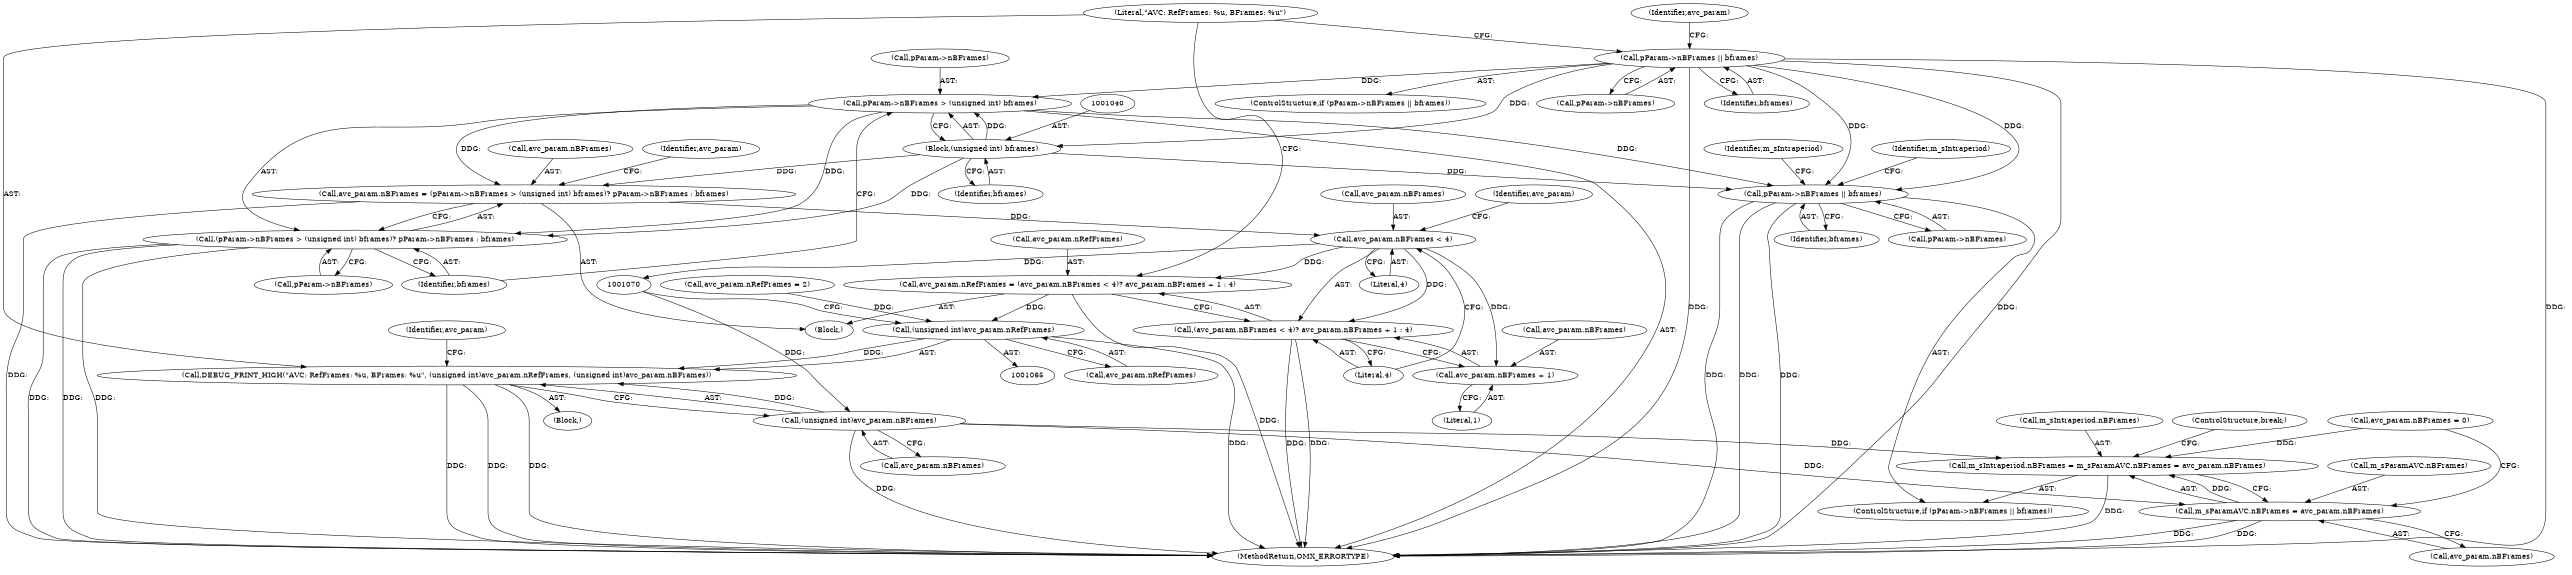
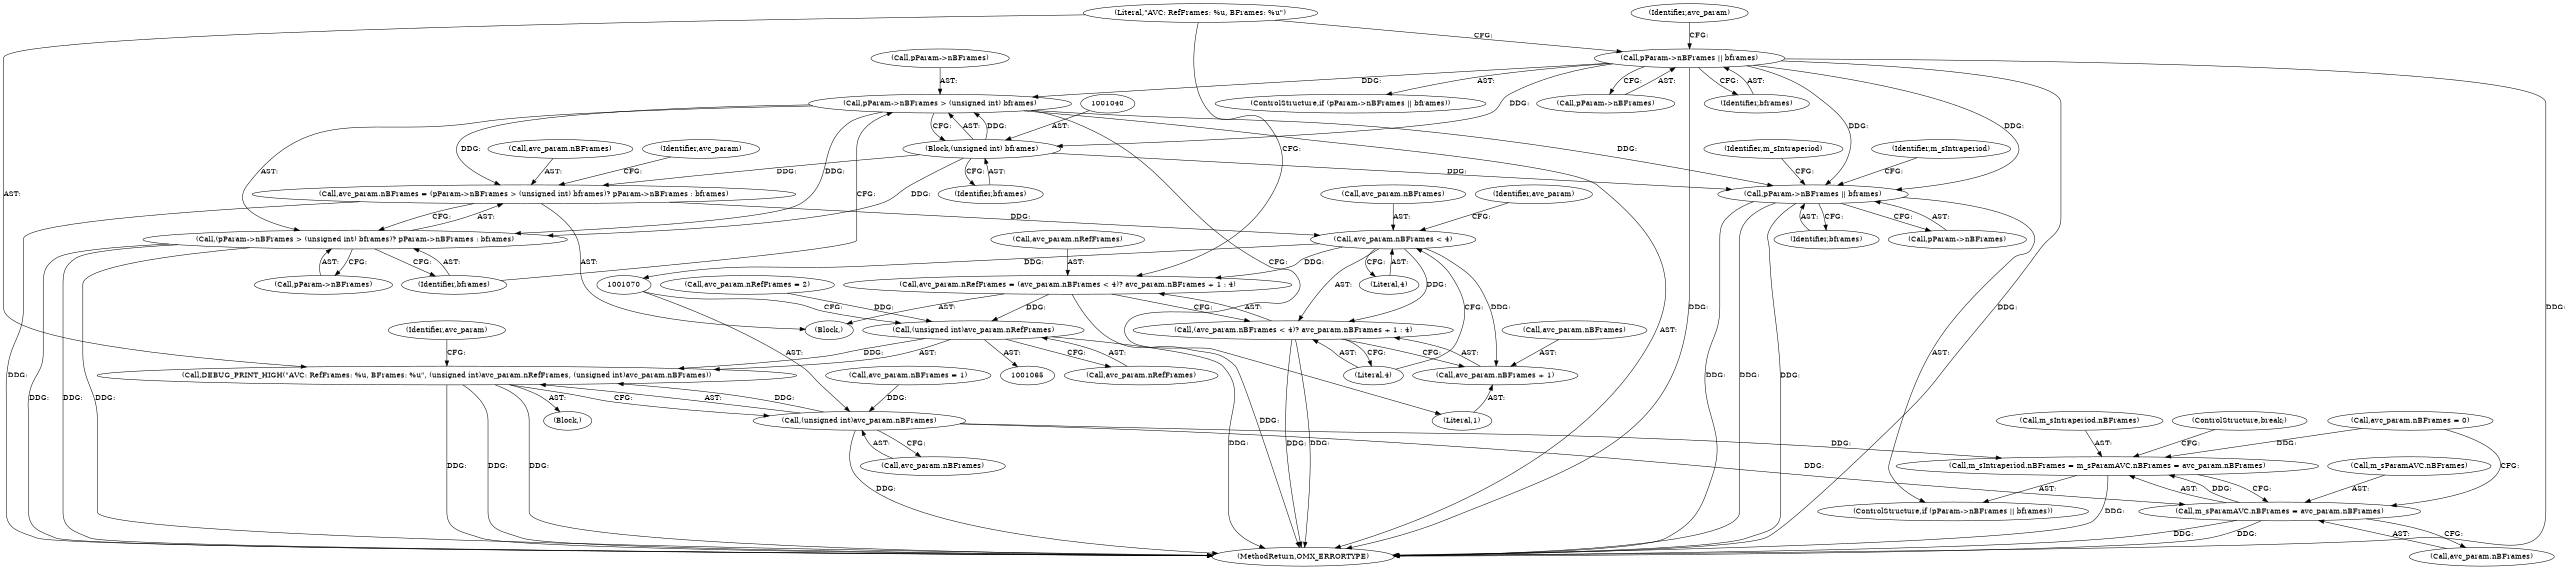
edge "1001070" -> "(Call,(unsigned int)avc_param.nBFrames)": label "DDG: " -> "AST: "
node "(Call,avc_param.nBFrames = 1)": added
edge "(Call,avc_param.nBFrames + 1)" -> "(Literal,1)": now "(Call,pParam->nBFrames > (unsigned int) bframes)" -> "(Literal,1)"
